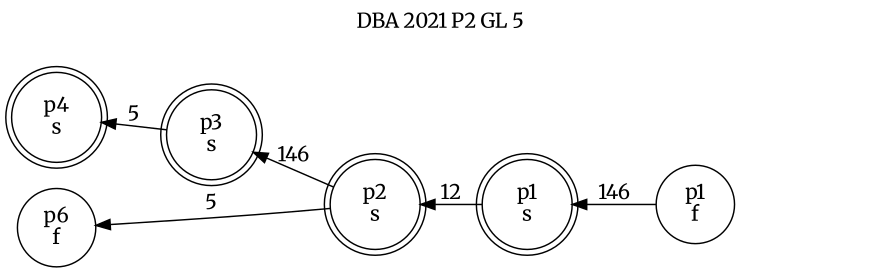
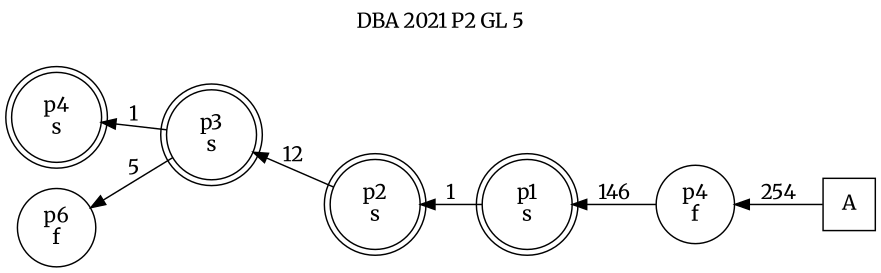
edge "p3 s" -> "p4 s": label "5" -> "1"
edge "p2 s" -> "p3 s": label "146" -> "12"
edge "p1 s" -> "p2 s": label "12" -> "1"
node "p1 f": label "p1 f" -> "p4 f"
node "A": added
edge "p2 s" -> "p6 f": now "p3 s" -> "p6 f"
